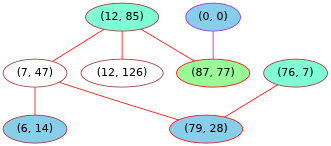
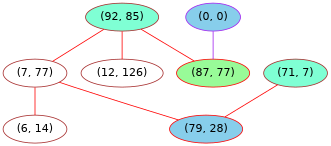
node "(12, 85)": label "(12, 85)" -> "(92, 85)"
node "(7, 47)": label "(7, 47)" -> "(7, 77)"
node "(76, 7)": label "(76, 7)" -> "(71, 7)"
node "(6, 14)": fillcolor skyblue -> white
